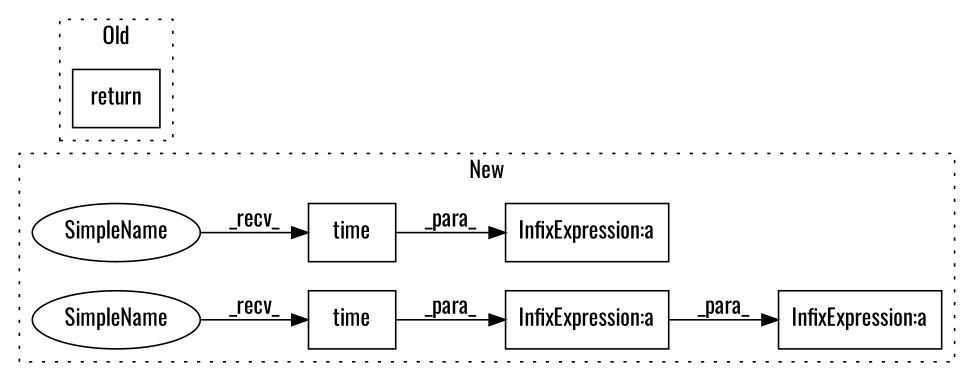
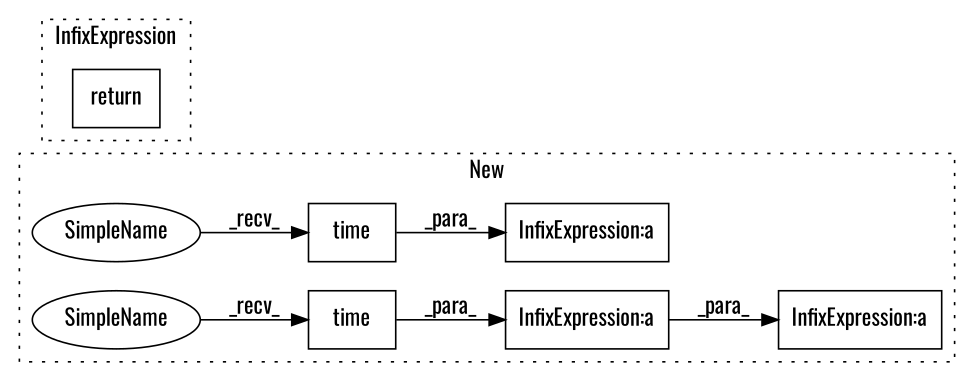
cluster "Old": label "Old" -> "InfixExpression"
